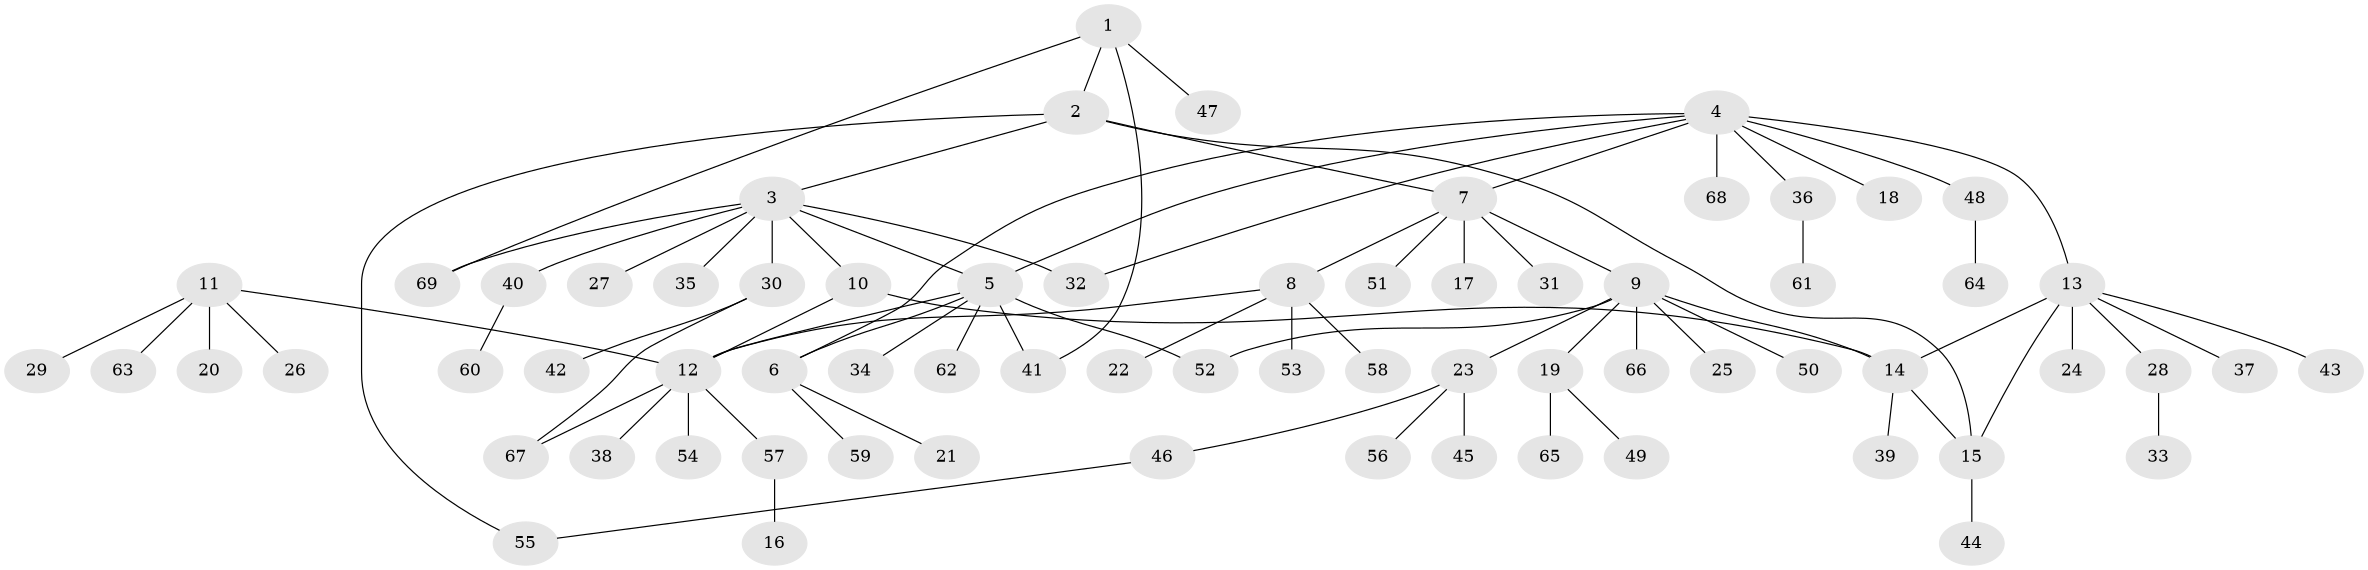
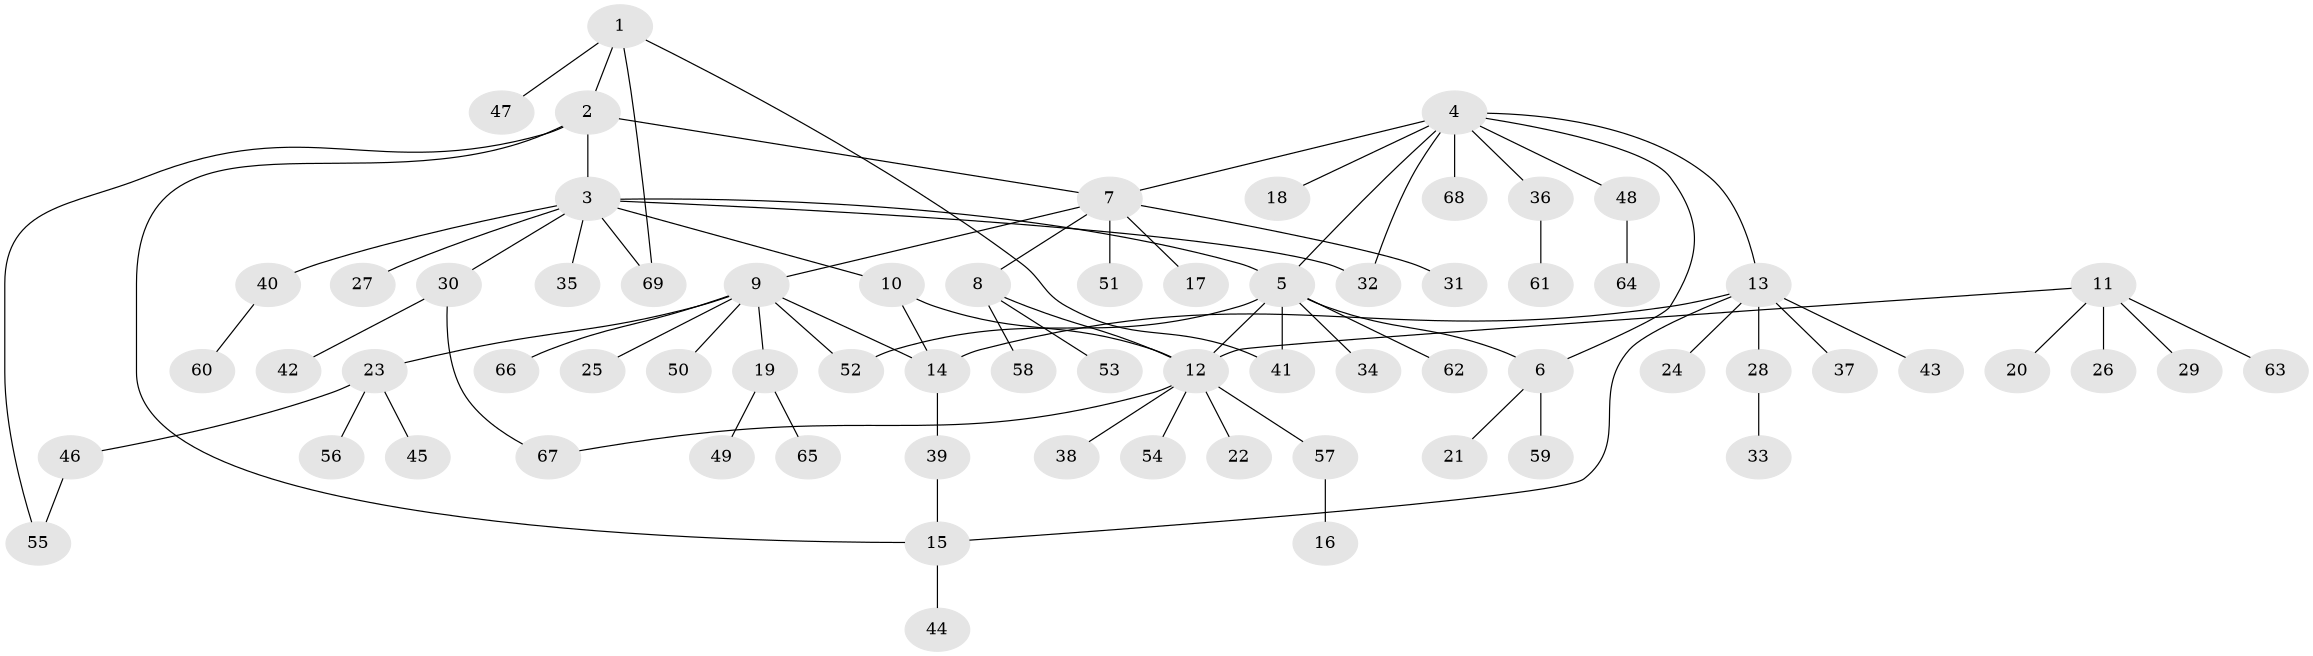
edge "8" -- "22": now "12" -- "22"
edge "14" -- "15": now "39" -- "15"
